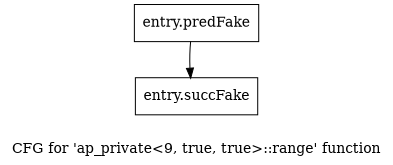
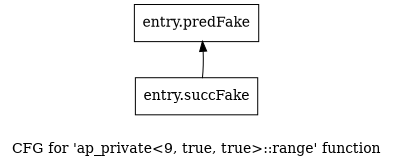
edge "entry.predFake" -> "entry.succFake": reversed
